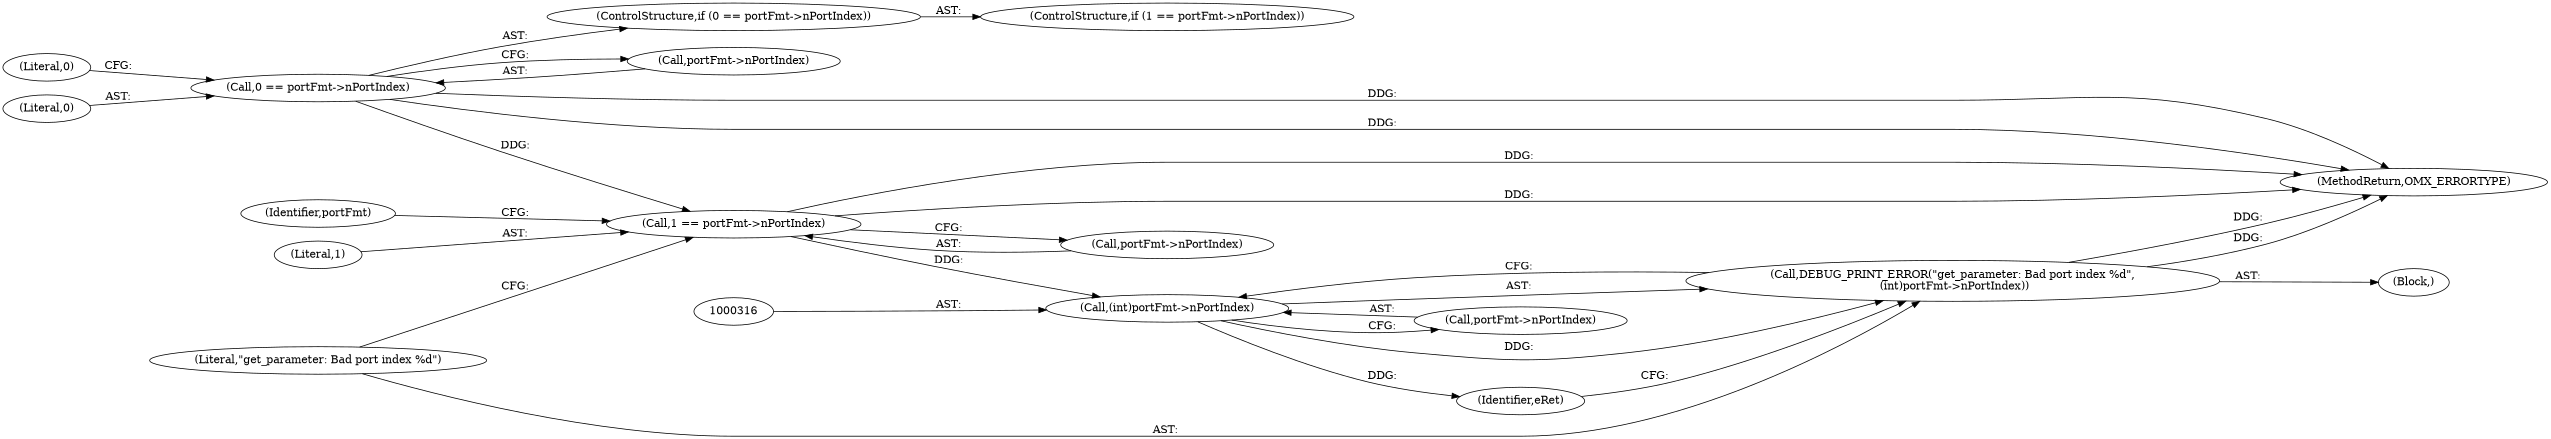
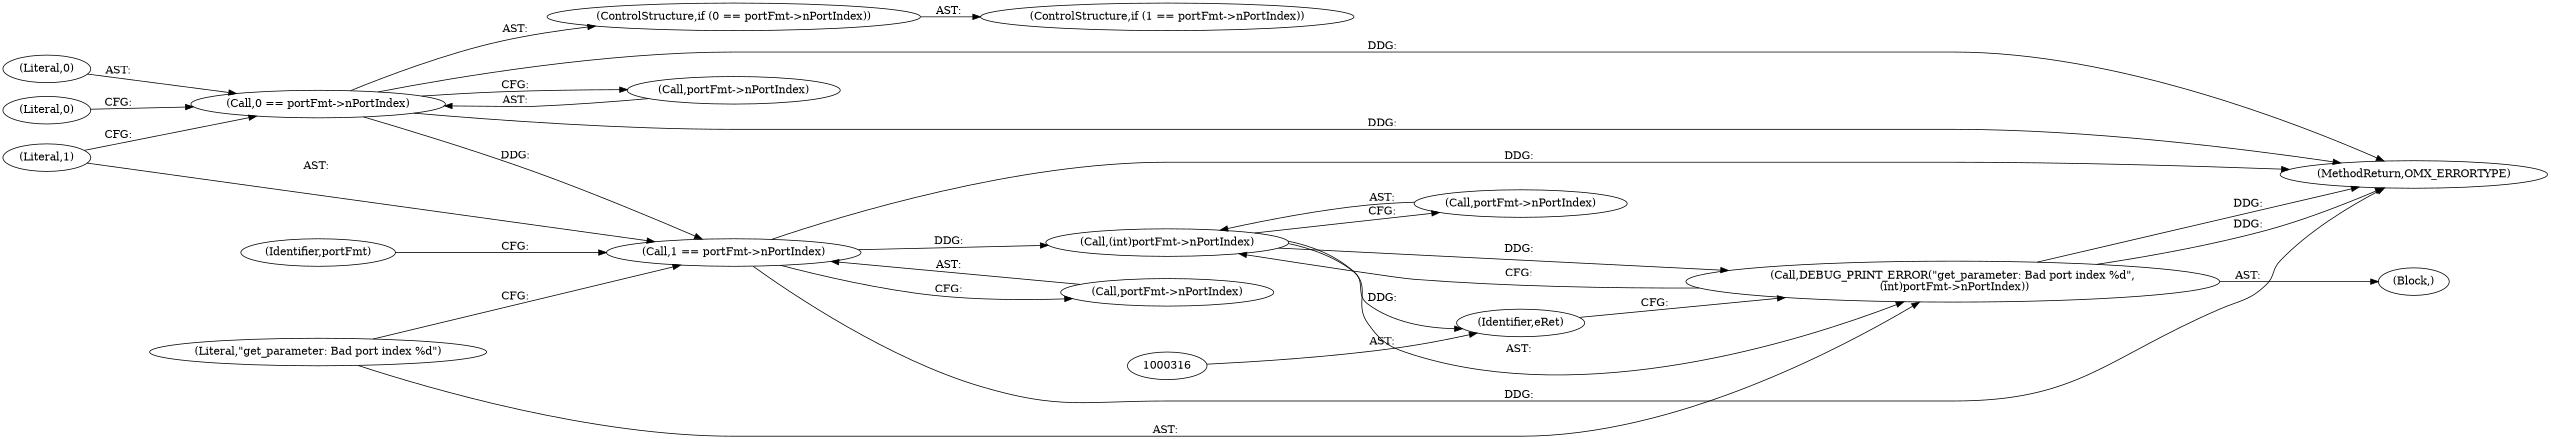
edge "(Literal,1)" -> "(Call,0 == portFmt->nPortIndex)": added, label "CFG:"
edge "1000316" -> "(Call,(int)portFmt->nPortIndex)": now "1000316" -> "(Identifier,eRet)"
